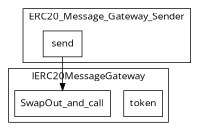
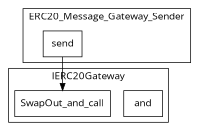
cluster "IERC20MessageGateway": label "IERC20MessageGateway" -> "IERC20Gateway"
node "token": label "token" -> "and"
